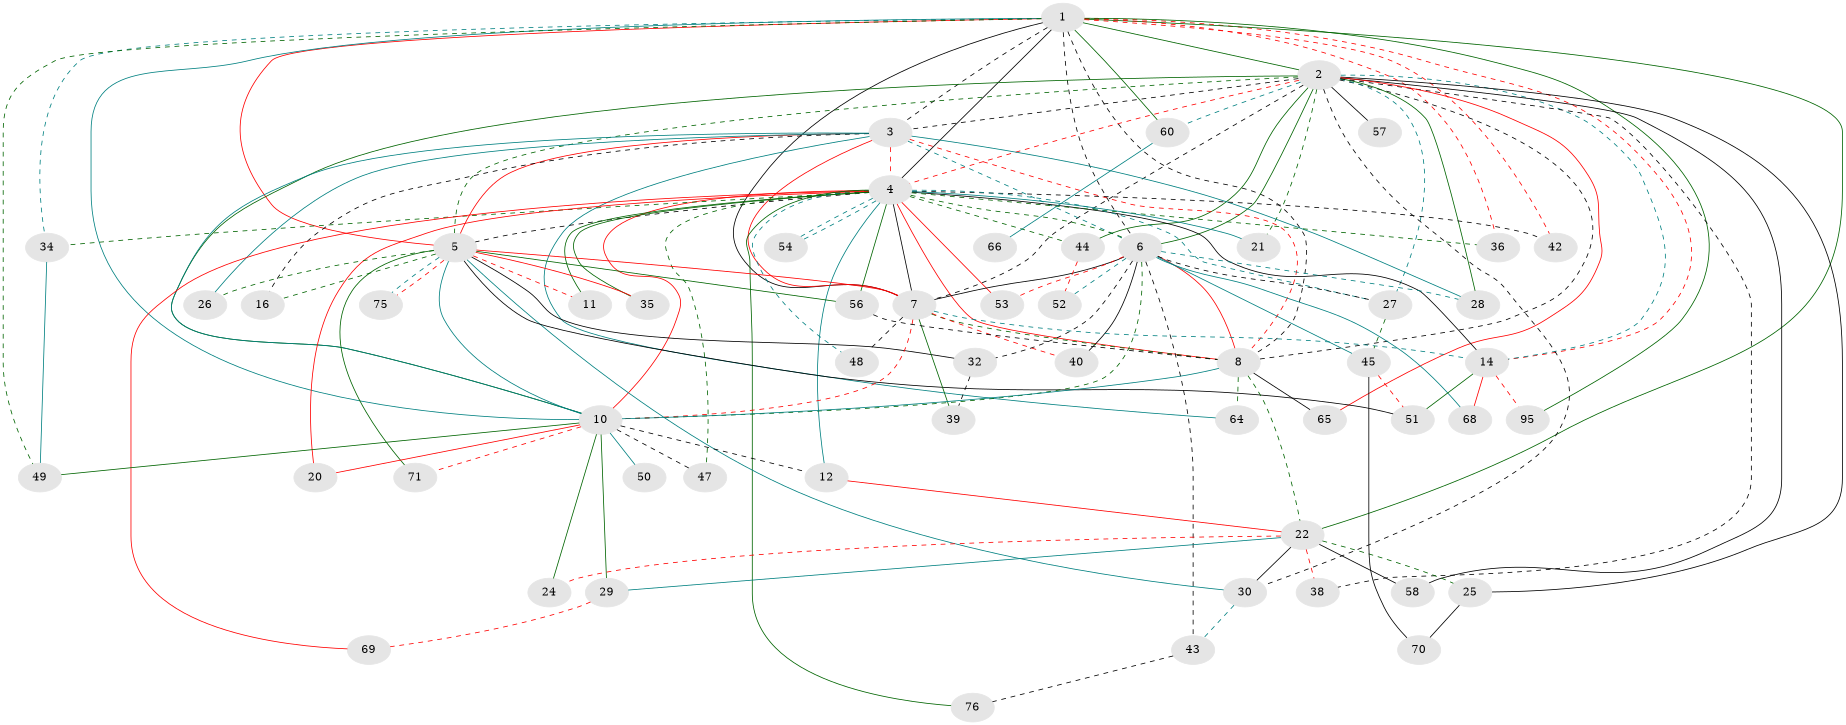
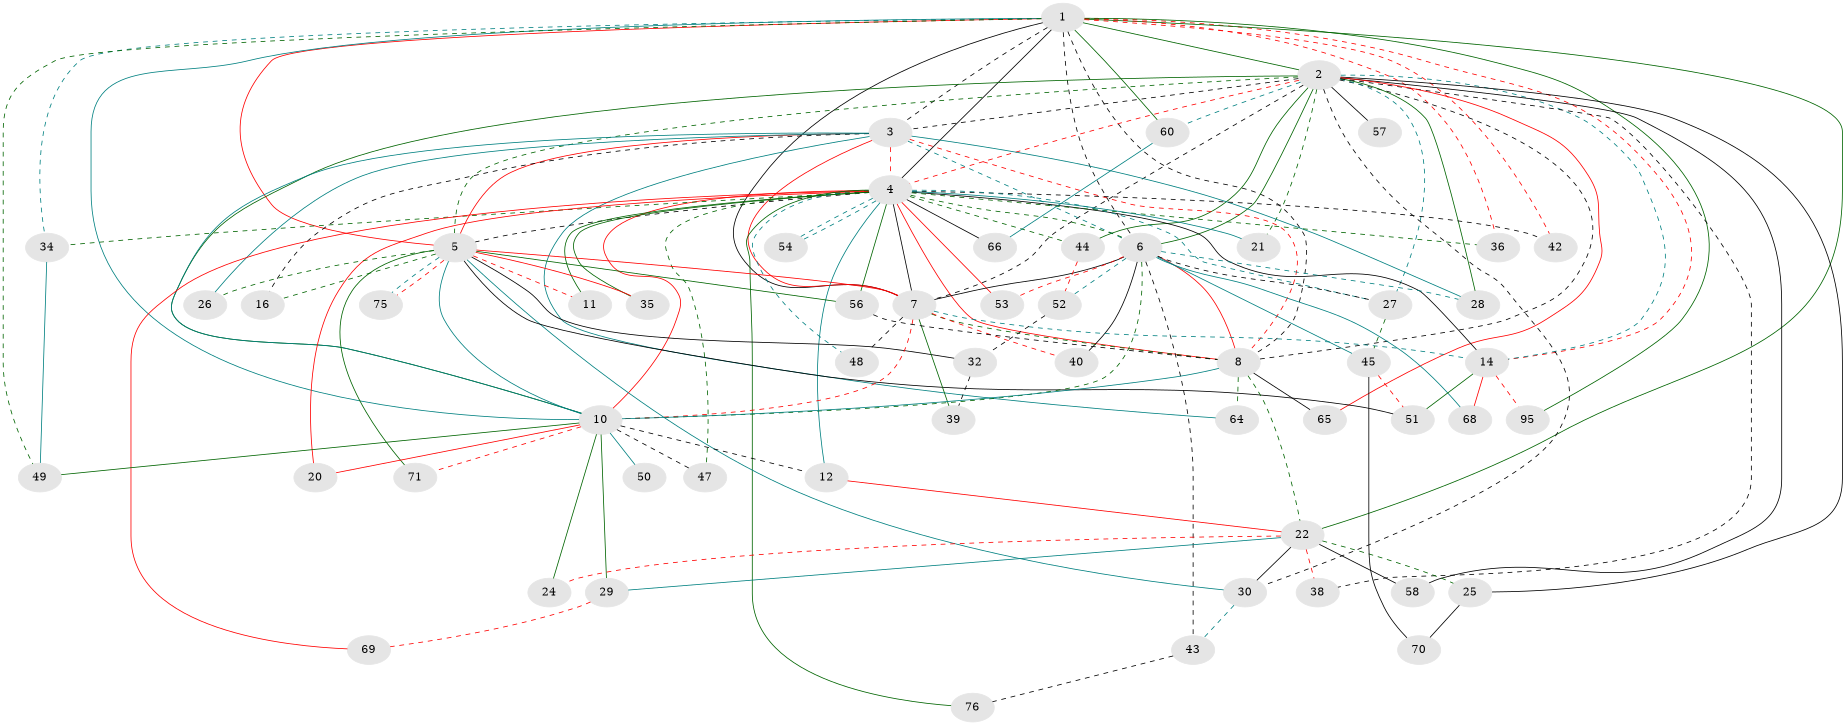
edge "4" -- "66": added
edge "6" -- "32": now "52" -- "32"
